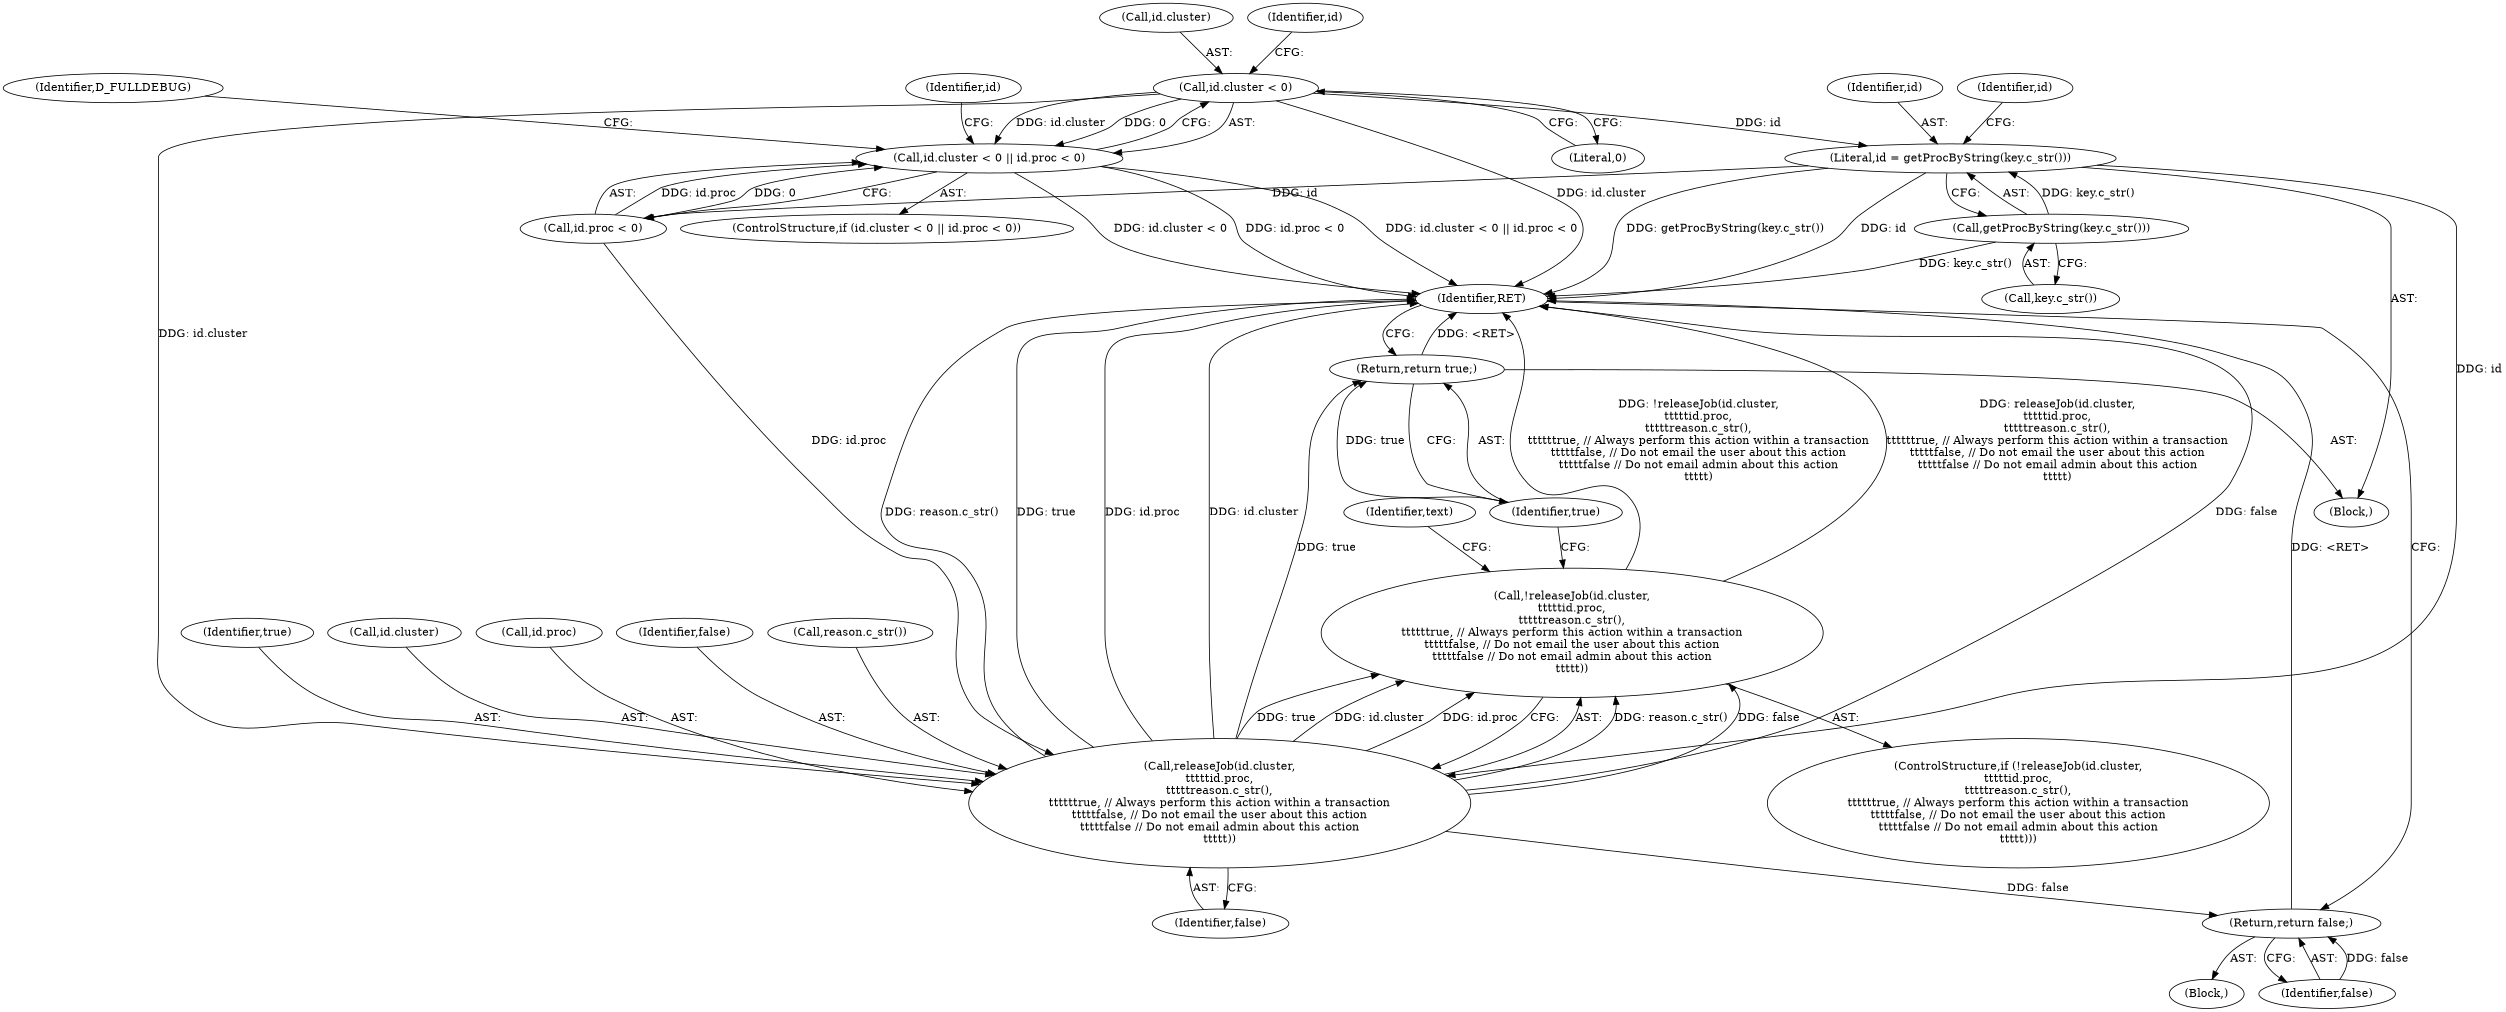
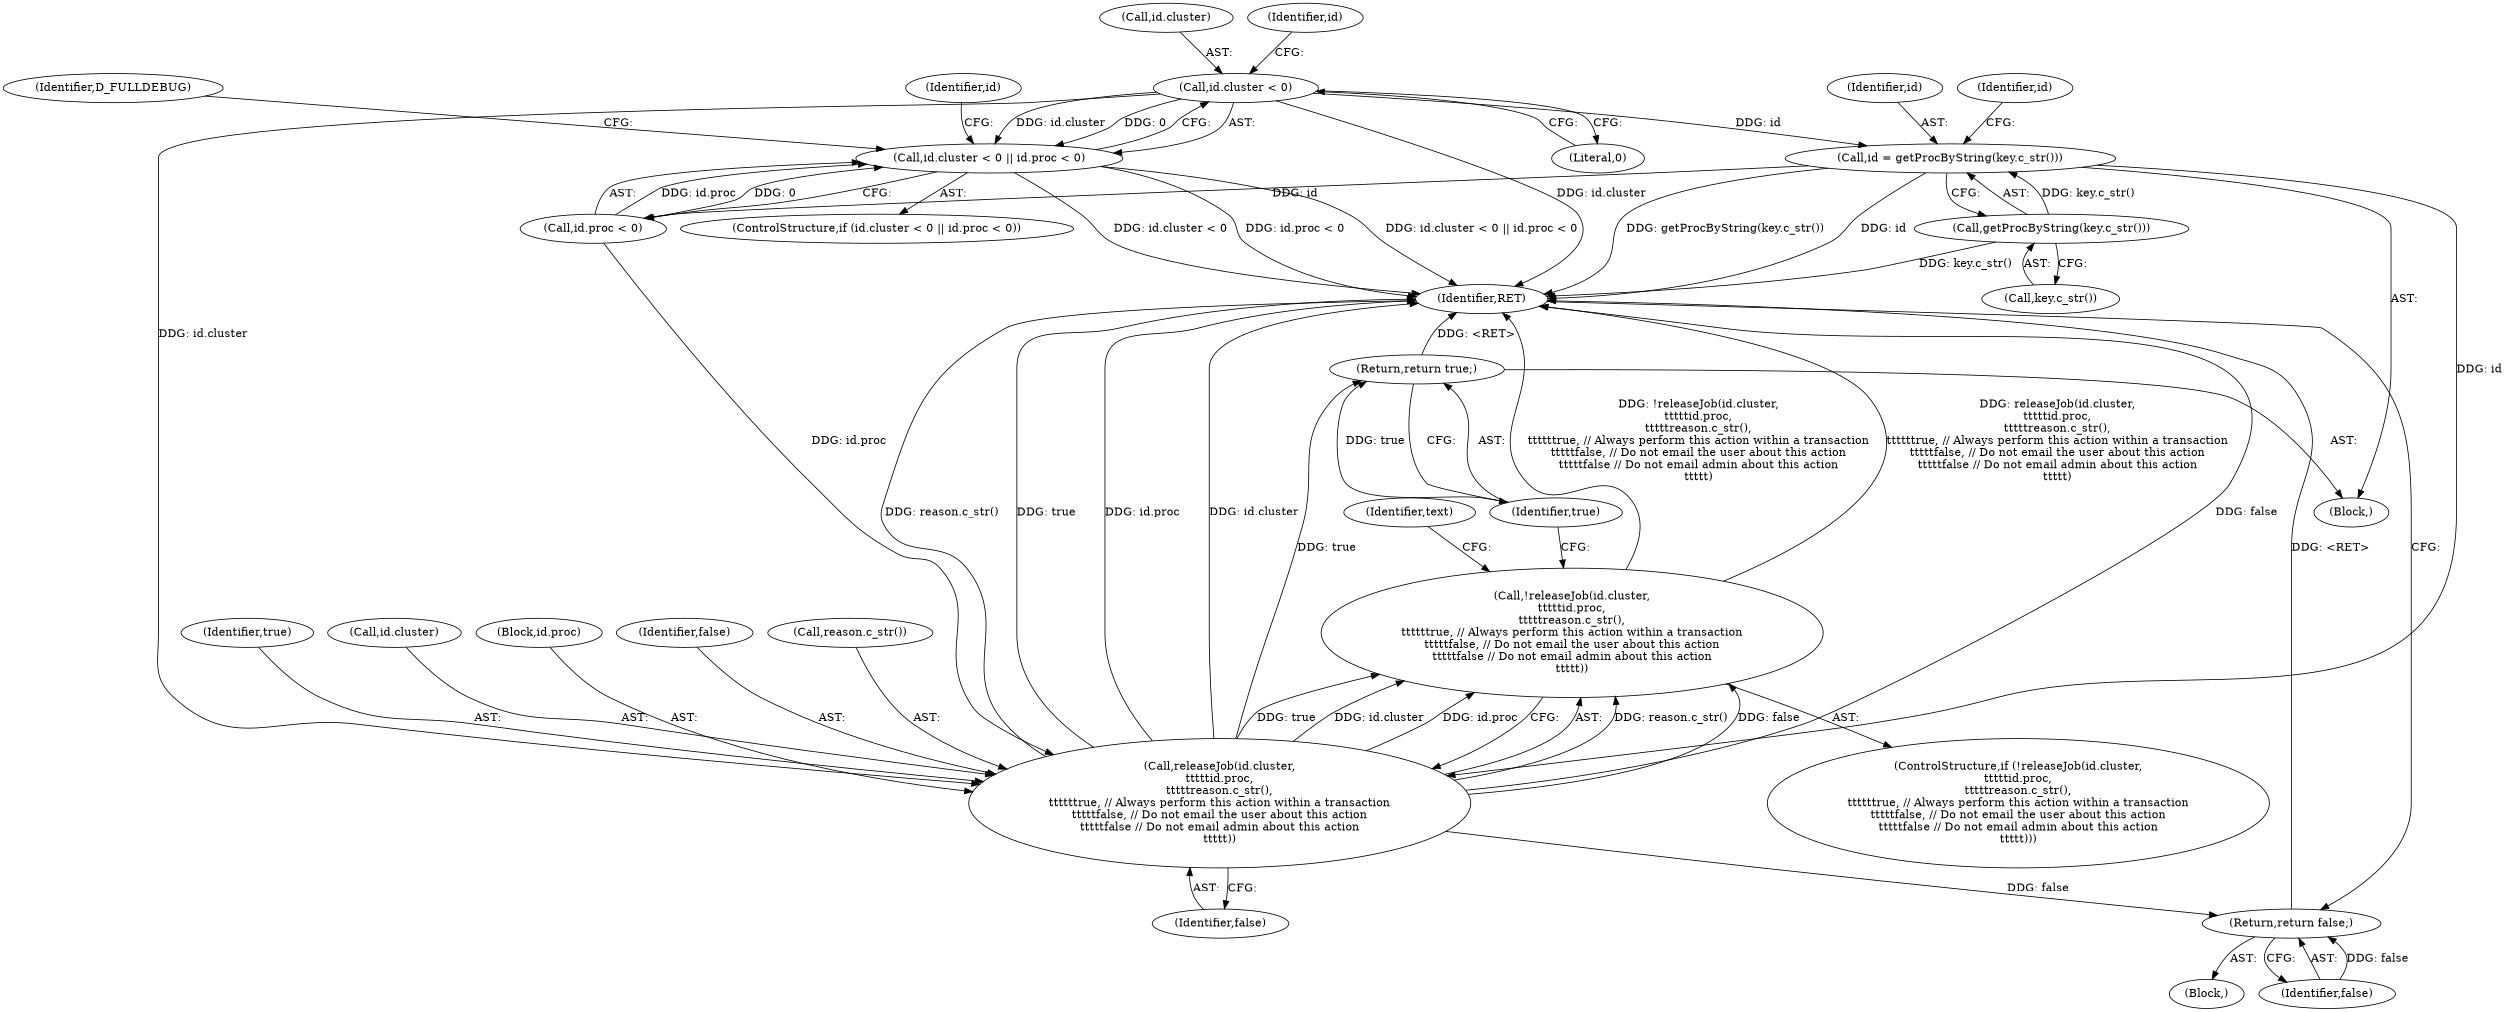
node "(Literal,id = getProcByString(key.c_str()))": label "(Literal,id = getProcByString(key.c_str()))" -> "(Call,id = getProcByString(key.c_str()))"
edge "(Identifier,RET)" -> "(Return,return true;)": removed, label "CFG:"
node "(Call,id.proc)": label "(Call,id.proc)" -> "(Block,id.proc)"
